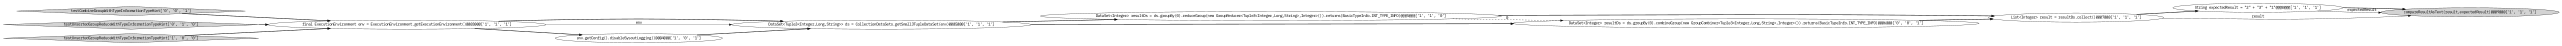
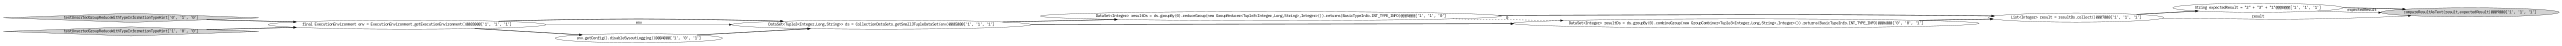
node "testCombineGroupWithTypeInformationTypeHint['0', '0', '1']": removed
